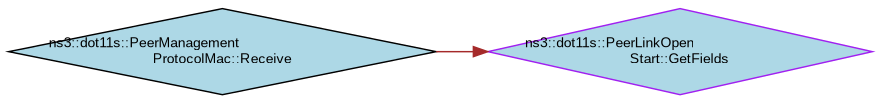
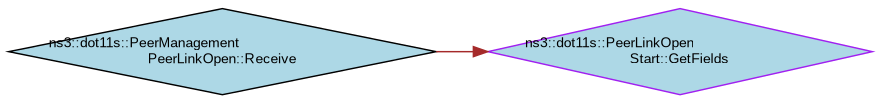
node "ns3::dot11s::PeerManagement ProtocolMac::Receive": label "ns3::dot11s::PeerManagement ProtocolMac::Receive" -> "ns3::dot11s::PeerManagement PeerLinkOpen::Receive"
